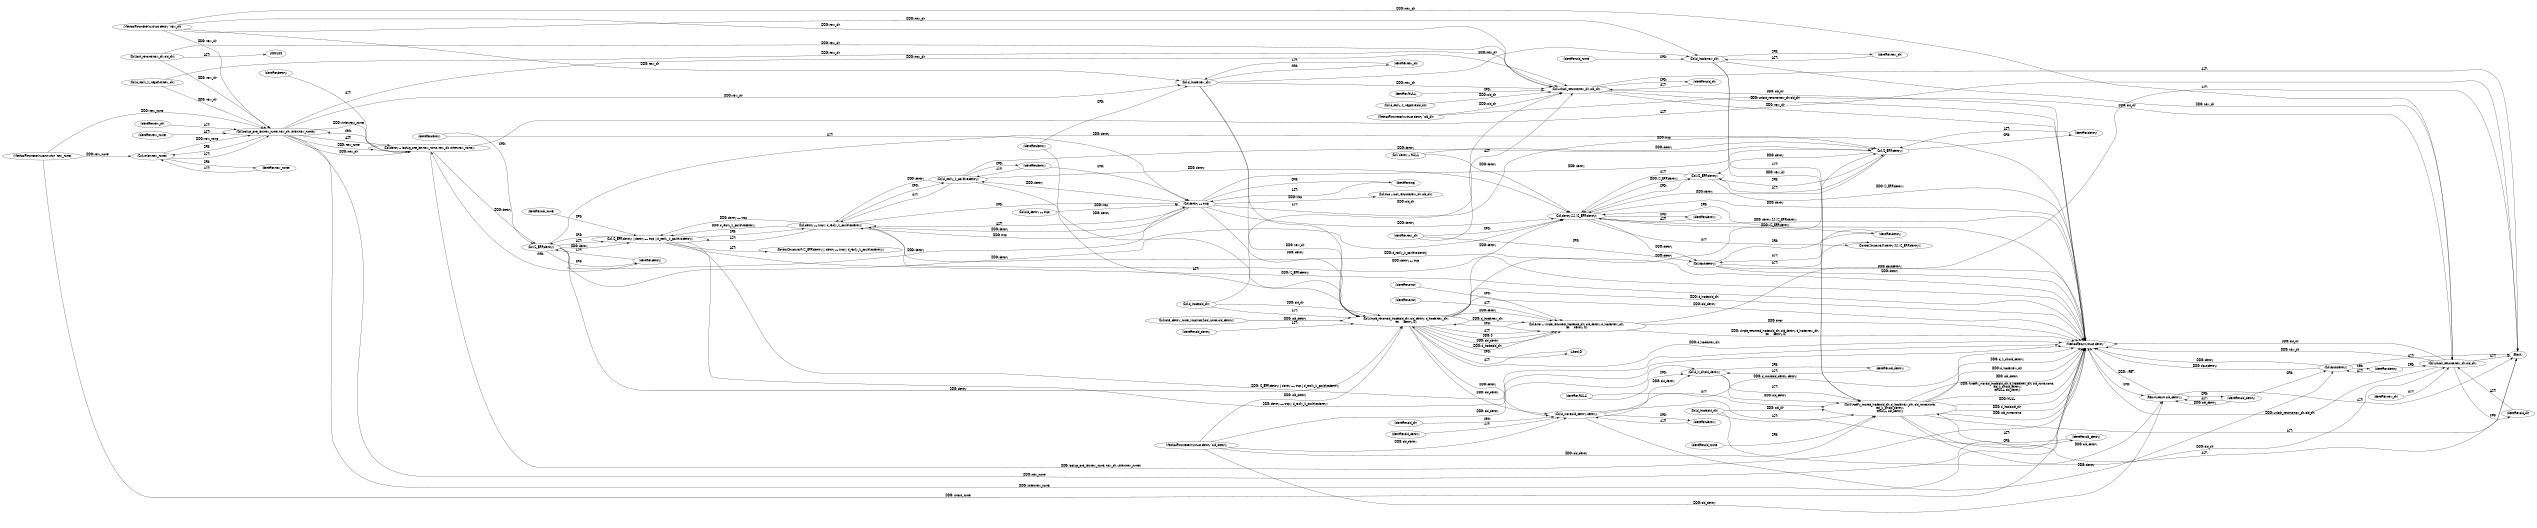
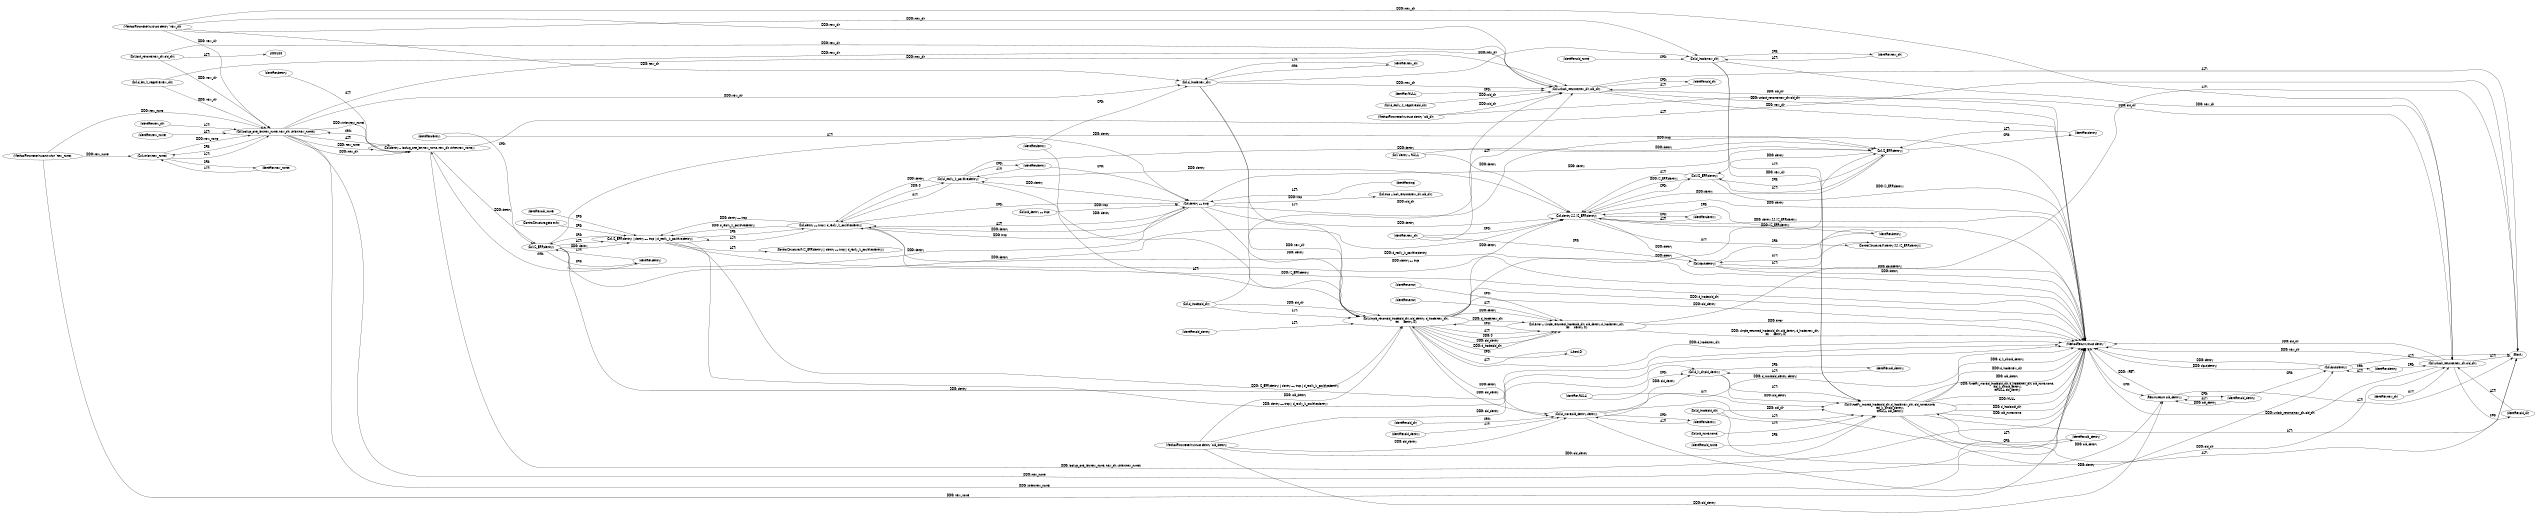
node "(Call,d_really_is_negative(new_dir))": label "(Call,d_really_is_negative(new_dir))" -> "(Call,d_len_is_negative(new_dir))"
edge "(Call,dentry == trap)" -> "(Identifier,trap)": removed, label "CFG:"
edge "(Call,dentry == trap || d_really_is_positive(dentry))" -> "(Call,d_really_is_positive(dentry))": label "CFG: " -> "DDG: 0"
node "(ControlStructure,goto exit;)": added
node "(Call,take_dentry_name_snapshot(&old_name, old_dentry))": removed
node "(Call,old_name.name)": added
edge "(MethodParameterIn,const char *new_name)" -> "(MethodReturn,struct dentry *)": label "DDG: unlock_name" -> "DDG: new_name"
